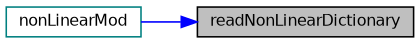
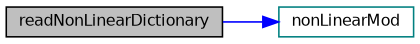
edge "nonLinearMod" -> "readNonLinearDictionary": reversed
